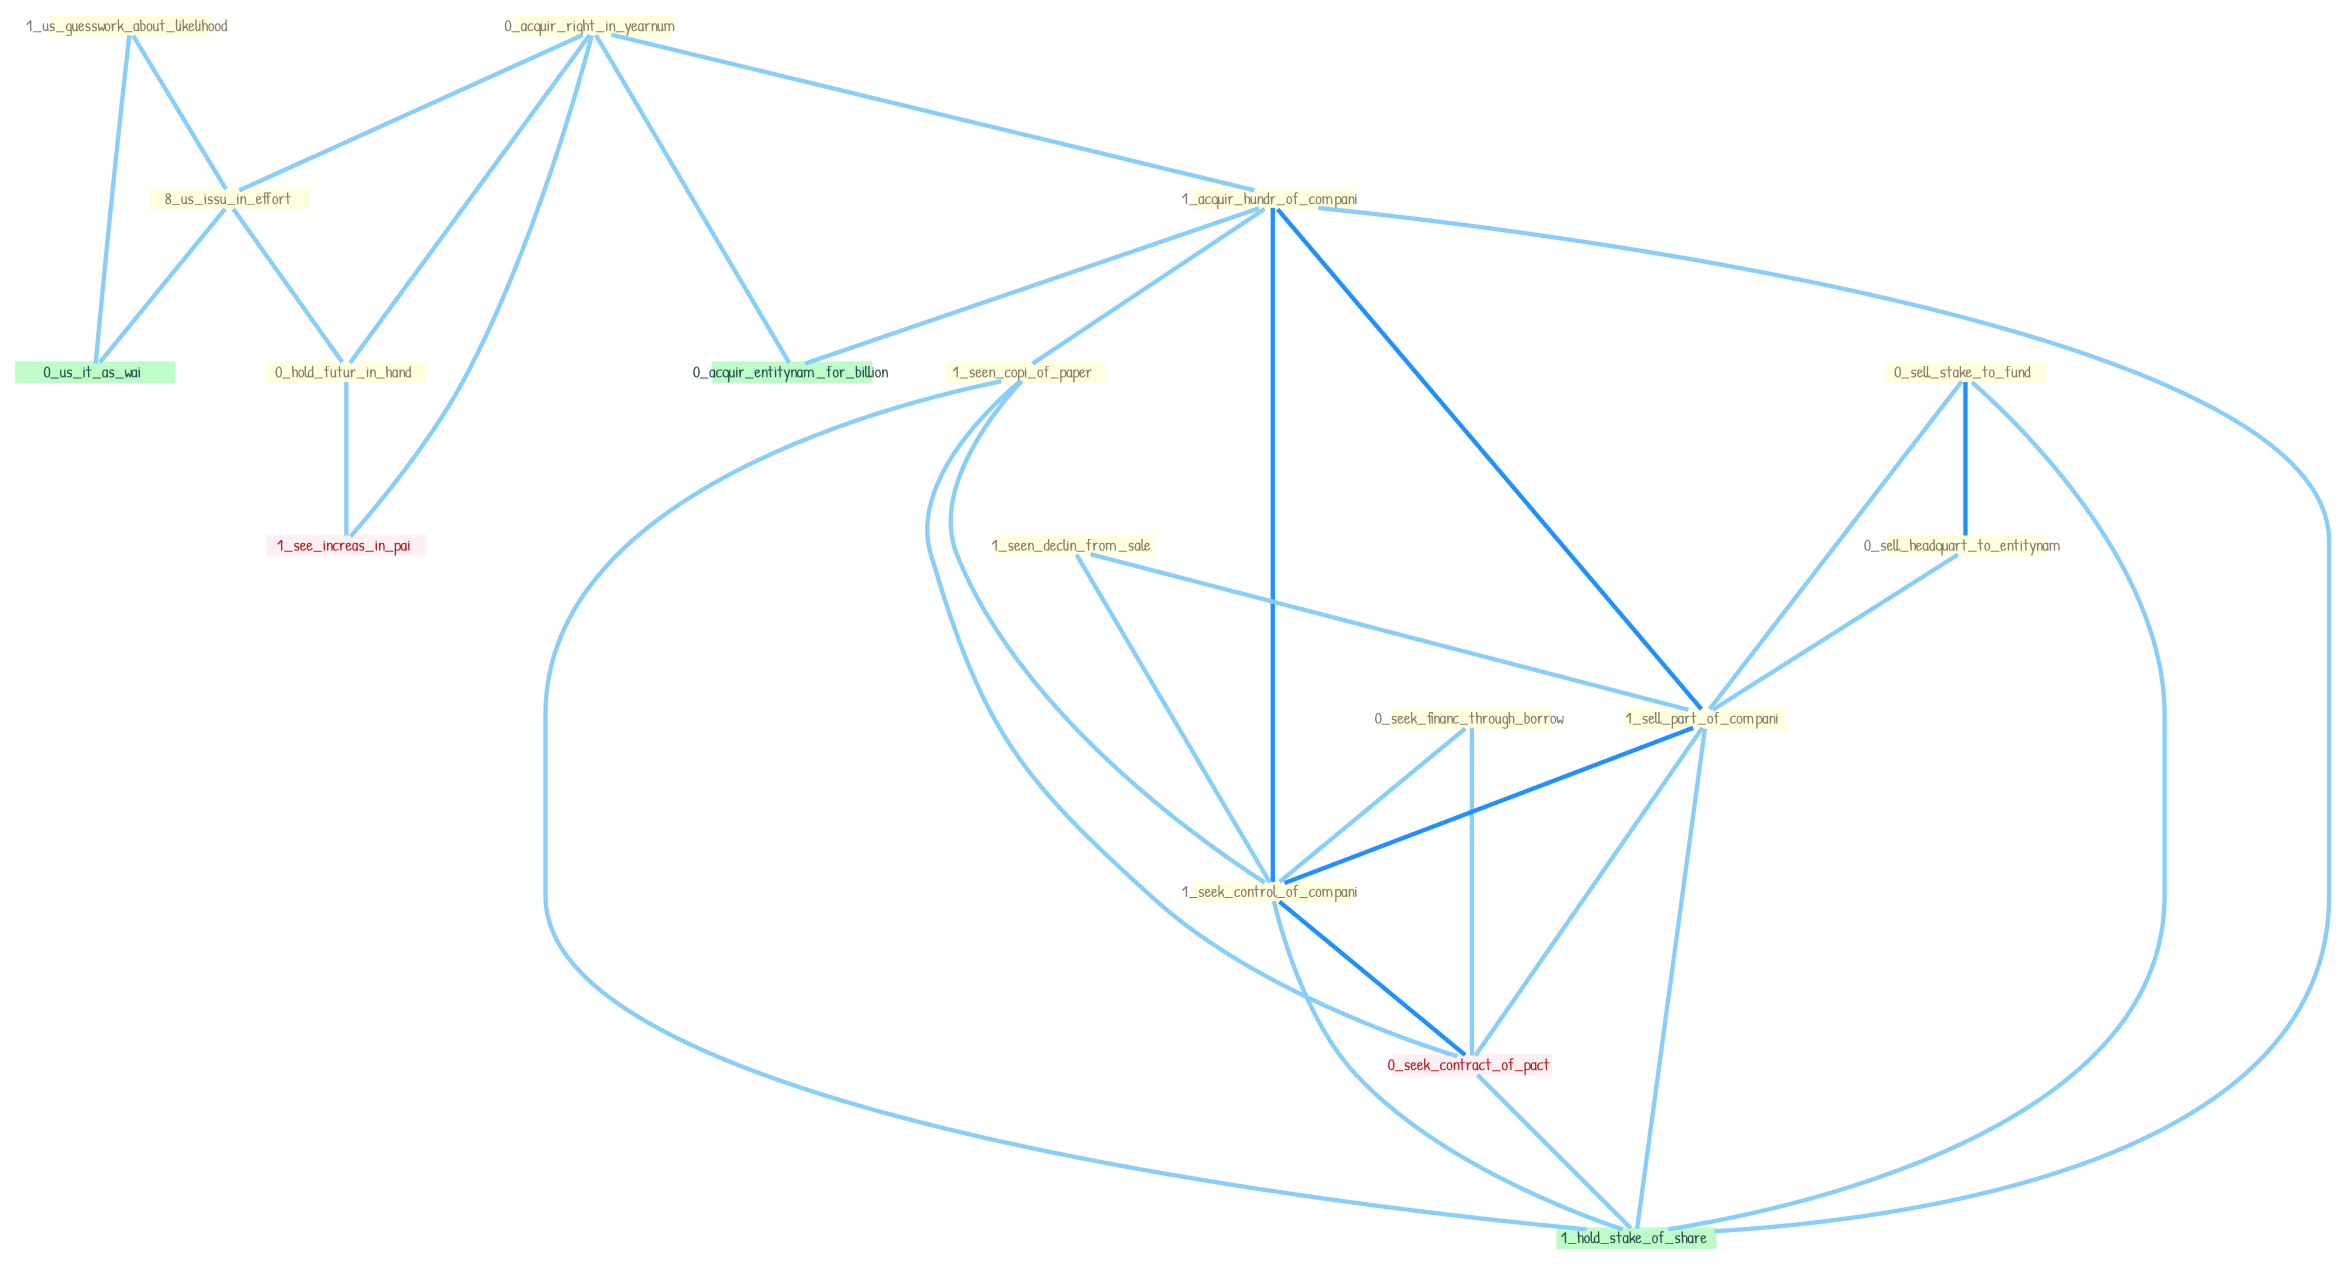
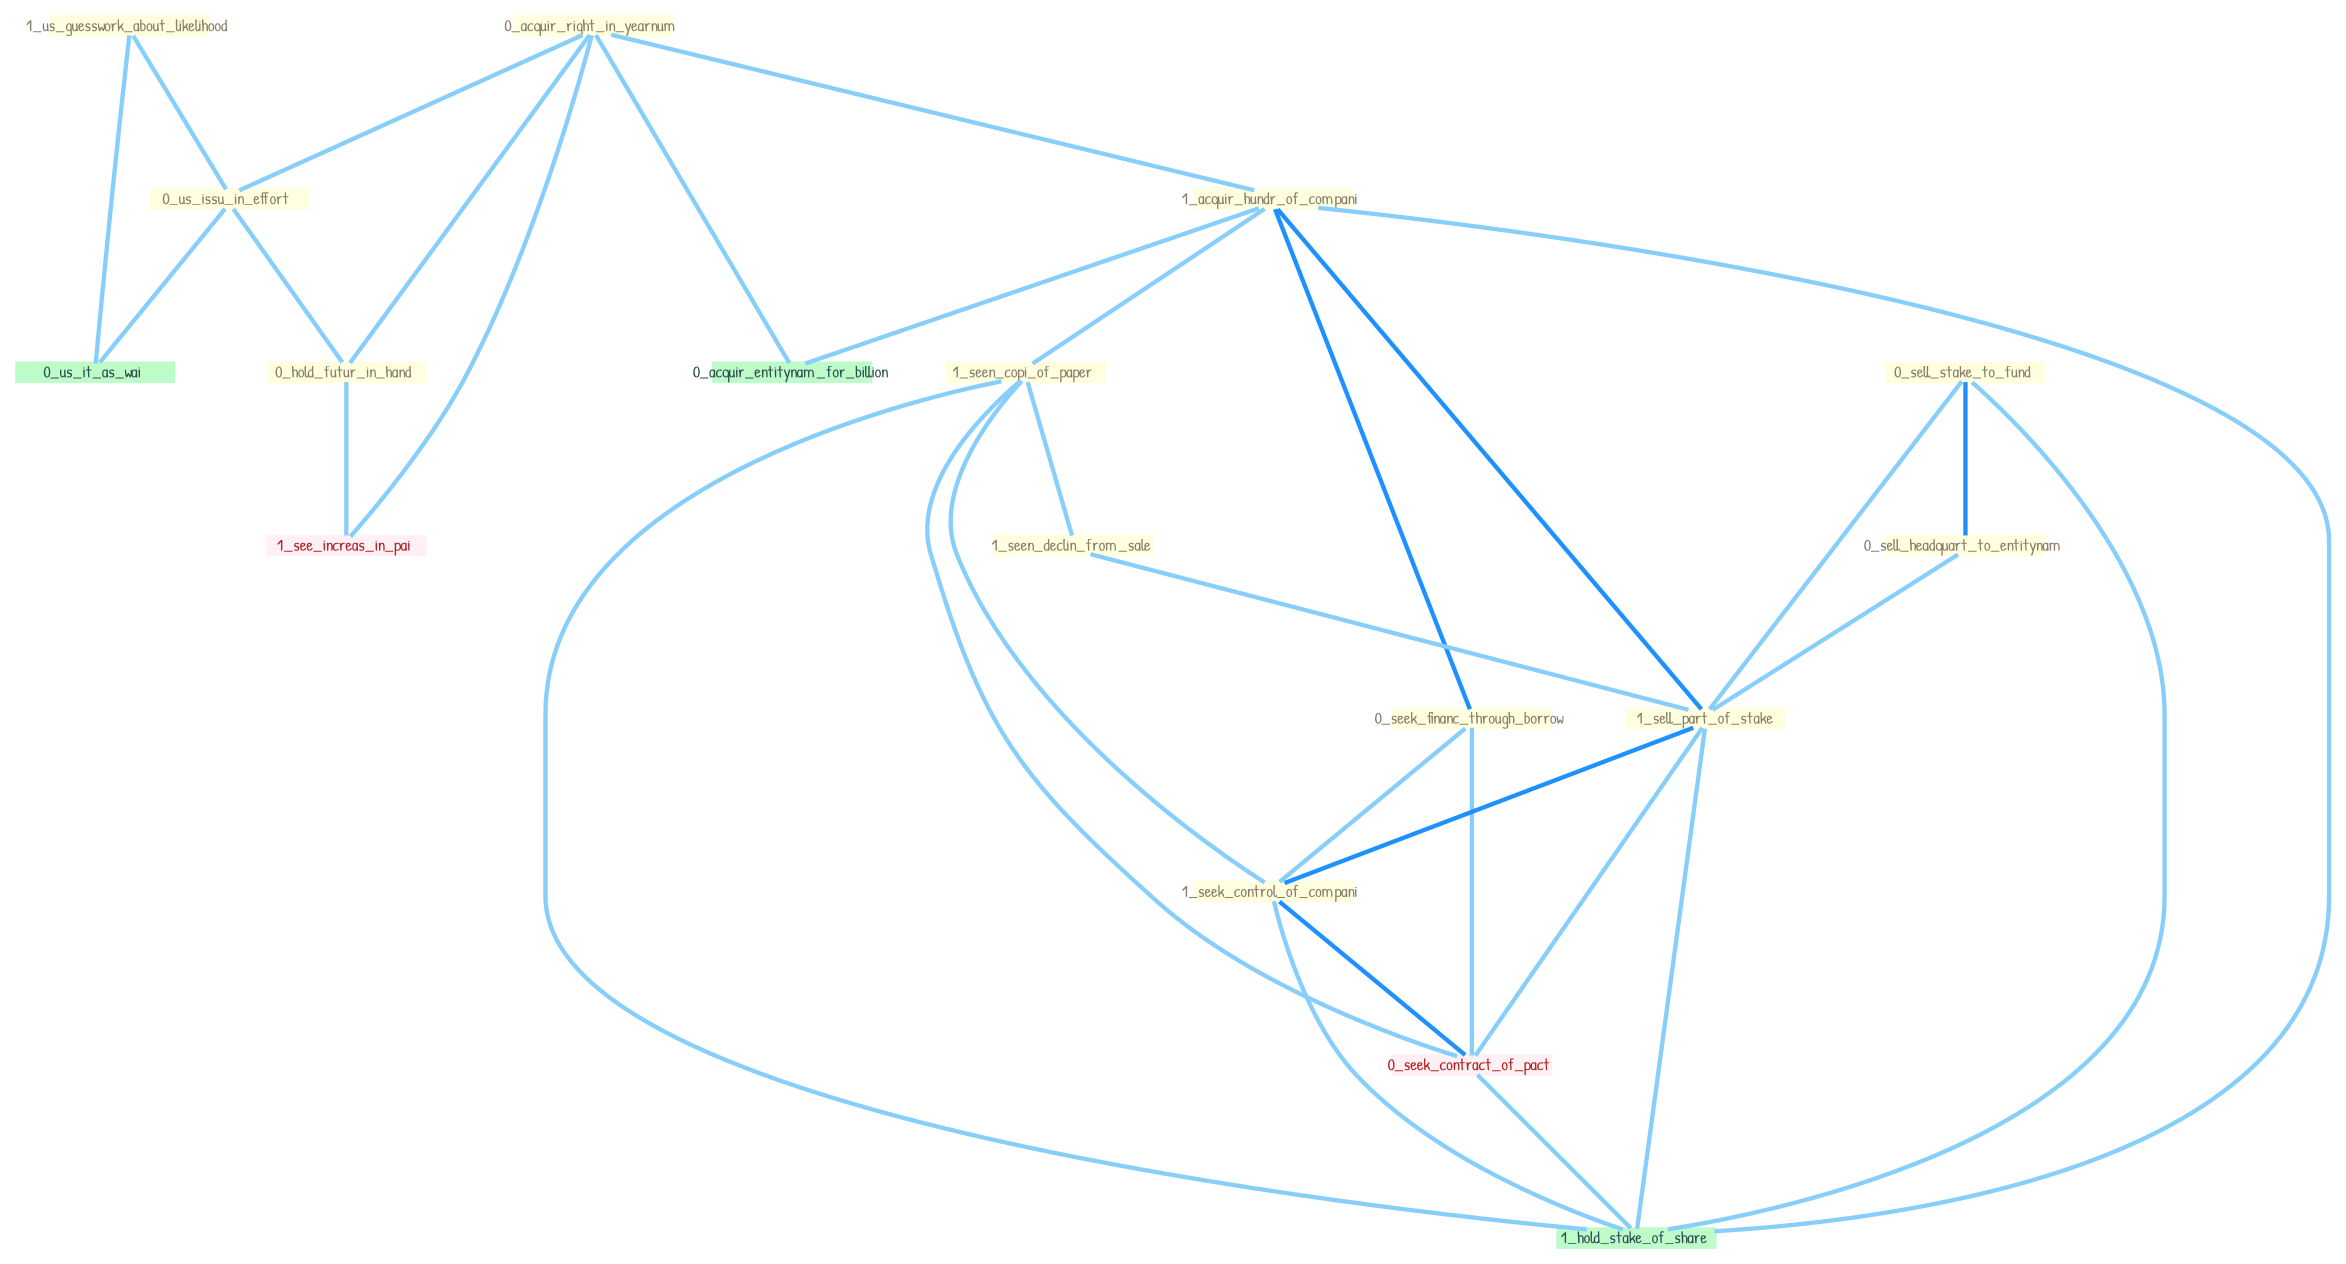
node "8_us_issu_in_effort": label "8_us_issu_in_effort" -> "0_us_issu_in_effort"
edge "1_acquir_hundr_of_compani" -- "1_seek_control_of_compani": now "1_acquir_hundr_of_compani" -- "0_seek_financ_through_borrow"
edge "1_seen_declin_from_sale" -- "1_seek_control_of_compani": now "1_seen_declin_from_sale" -- "1_seen_copi_of_paper"
node "1_sell_part_of_compani": label "1_sell_part_of_compani" -> "1_sell_part_of_stake"
